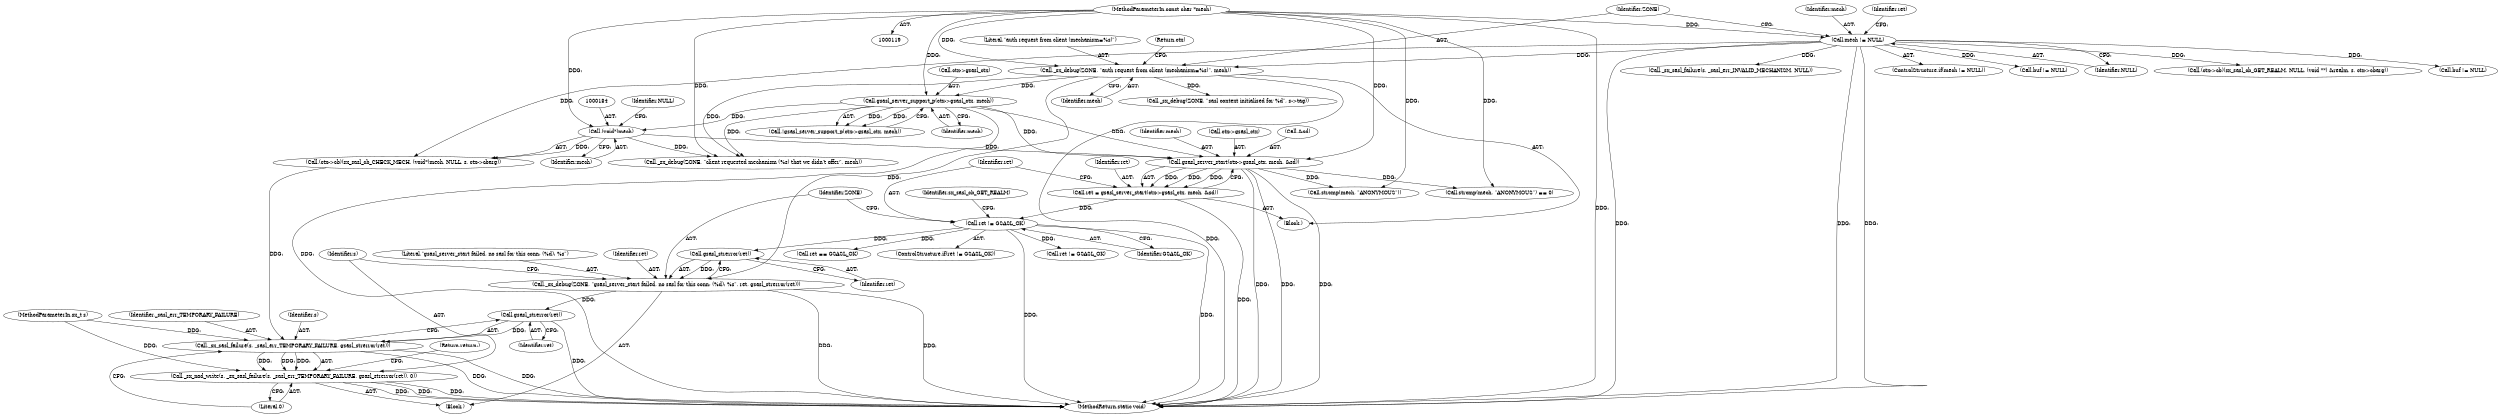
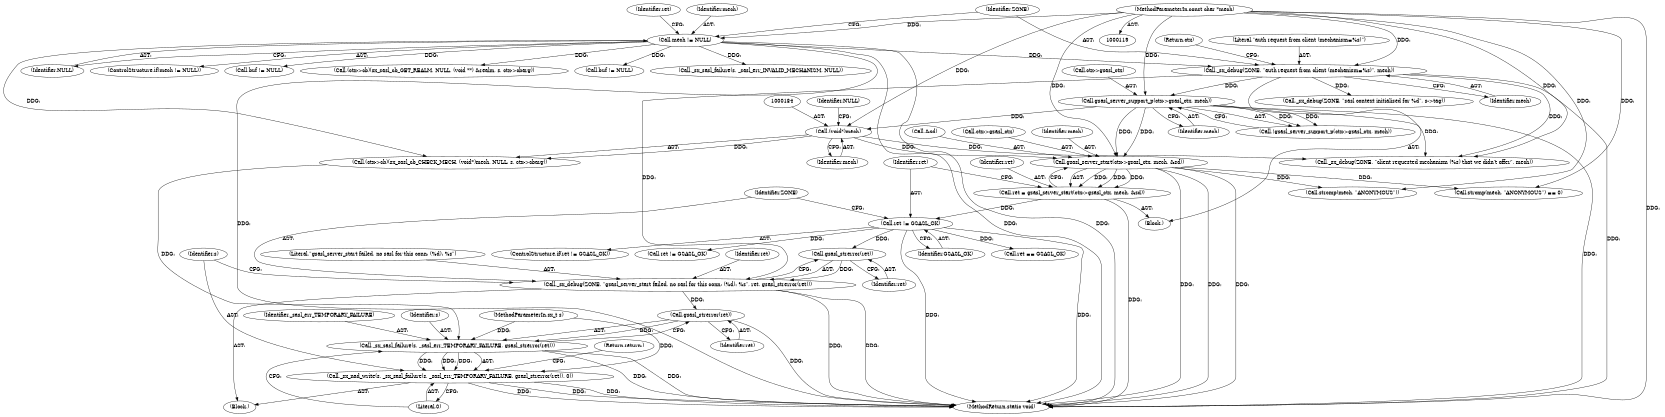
node "(Identifier,sx_sasl_cb_GET_REALM)": removed
